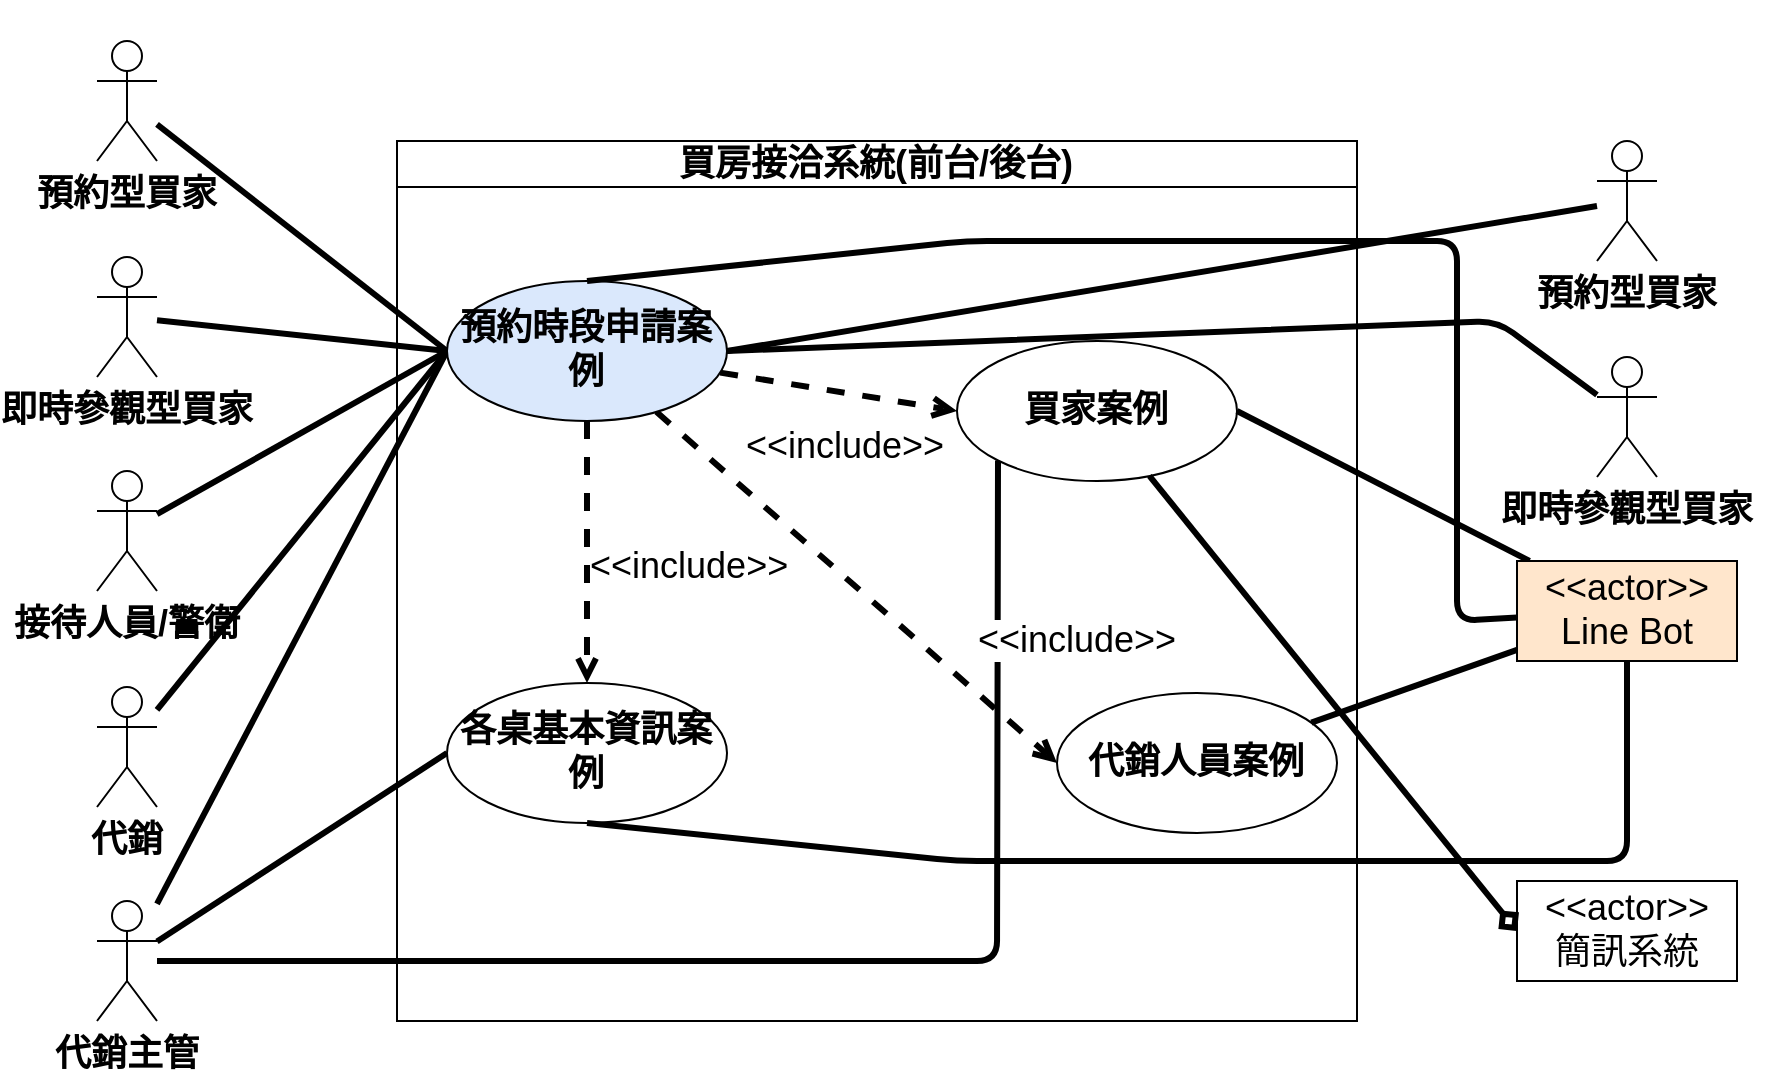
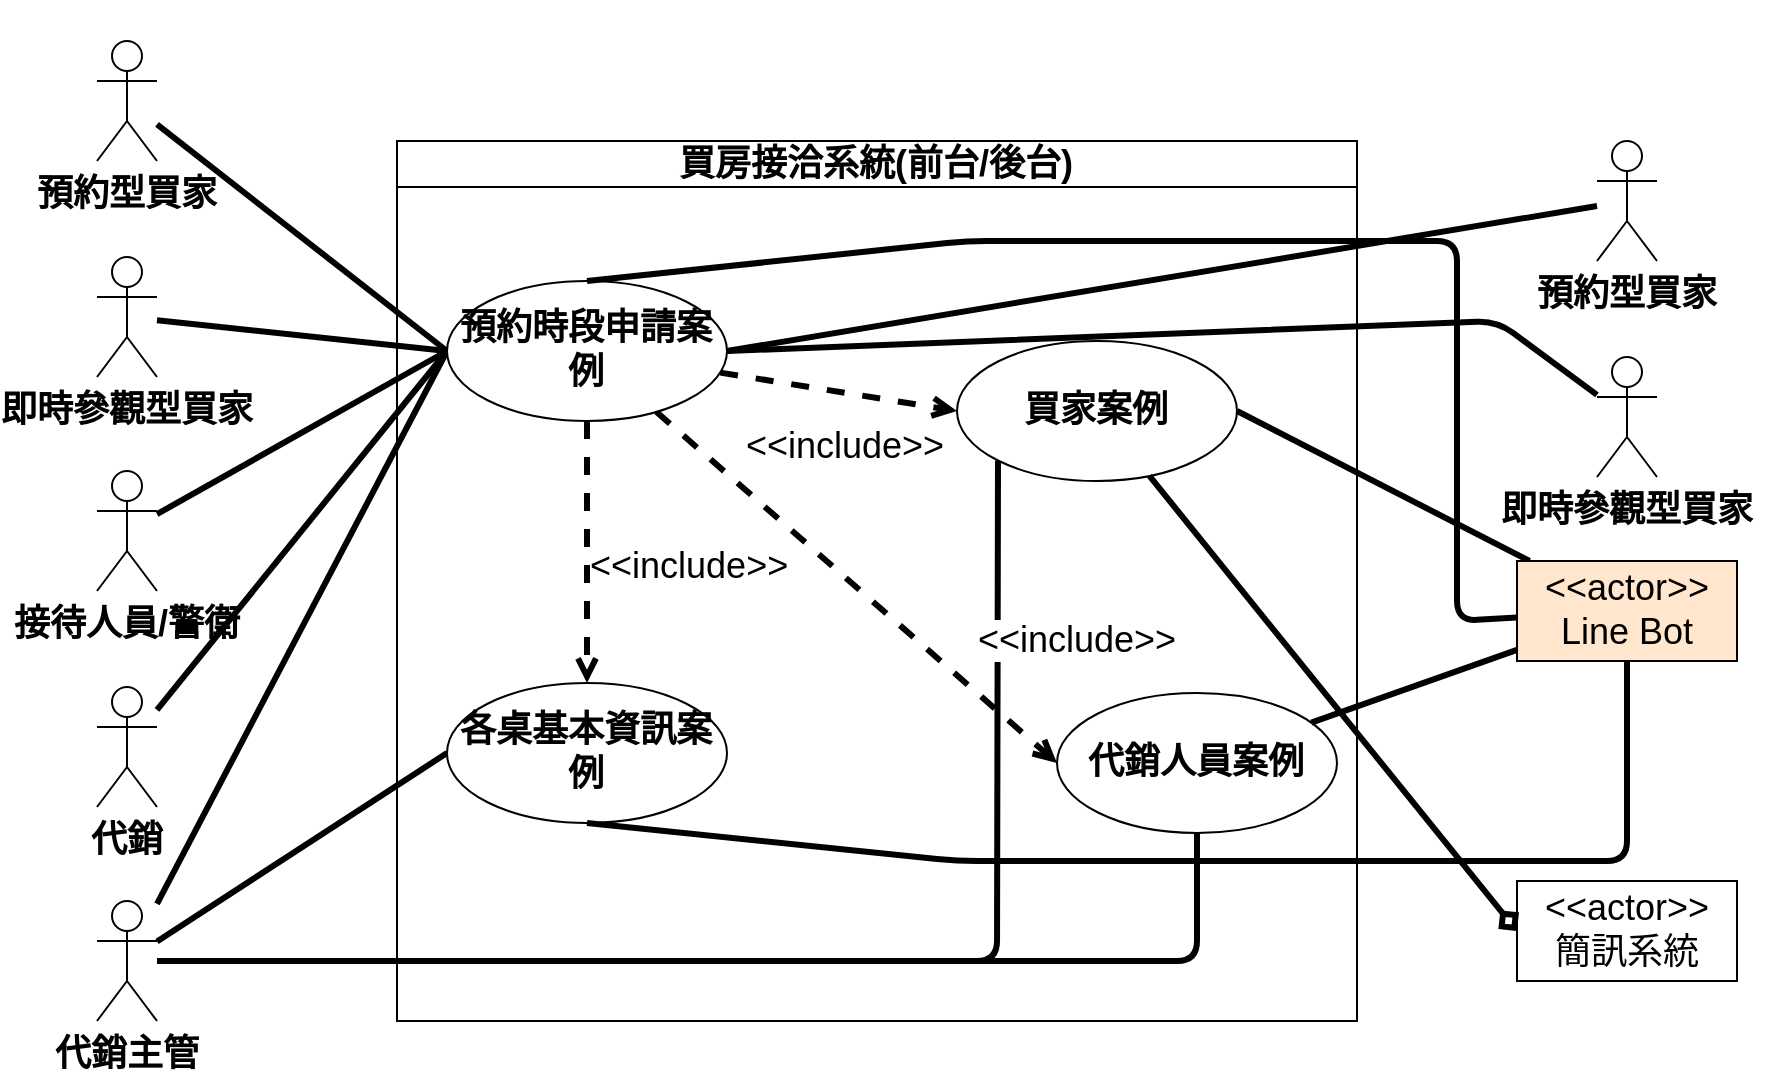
node "預約時段申請案例": fillcolor #dae8fc -> #ffffff
edge "代銷人員案例" -- "代銷主管": added
